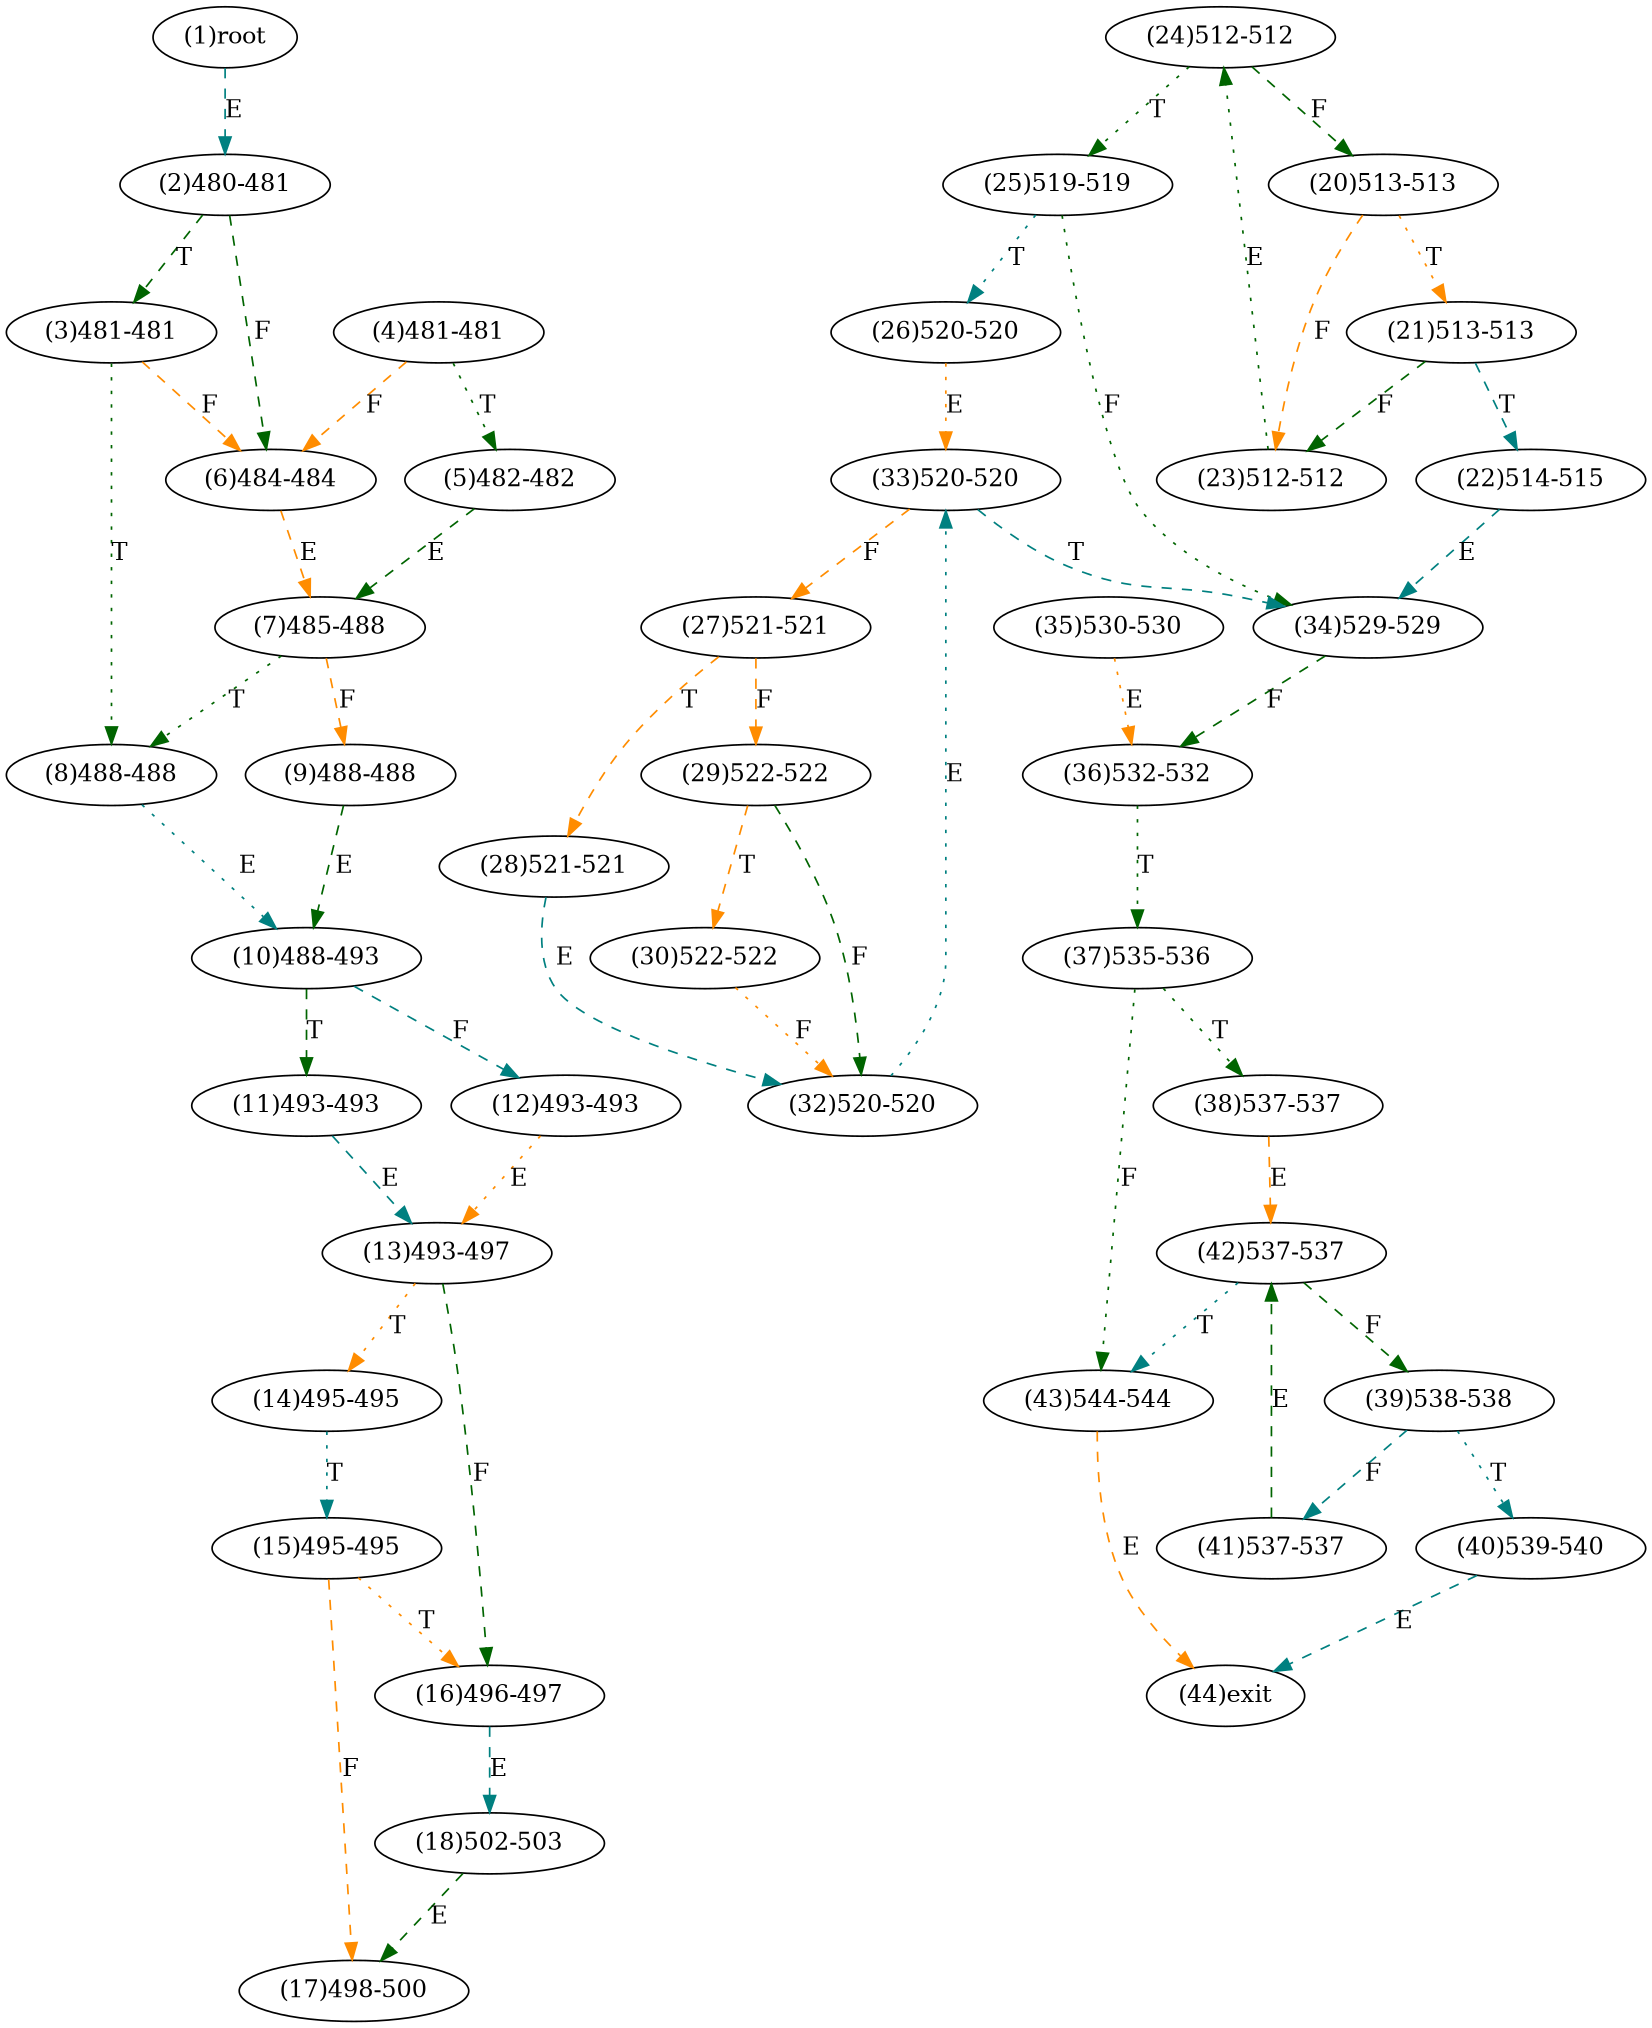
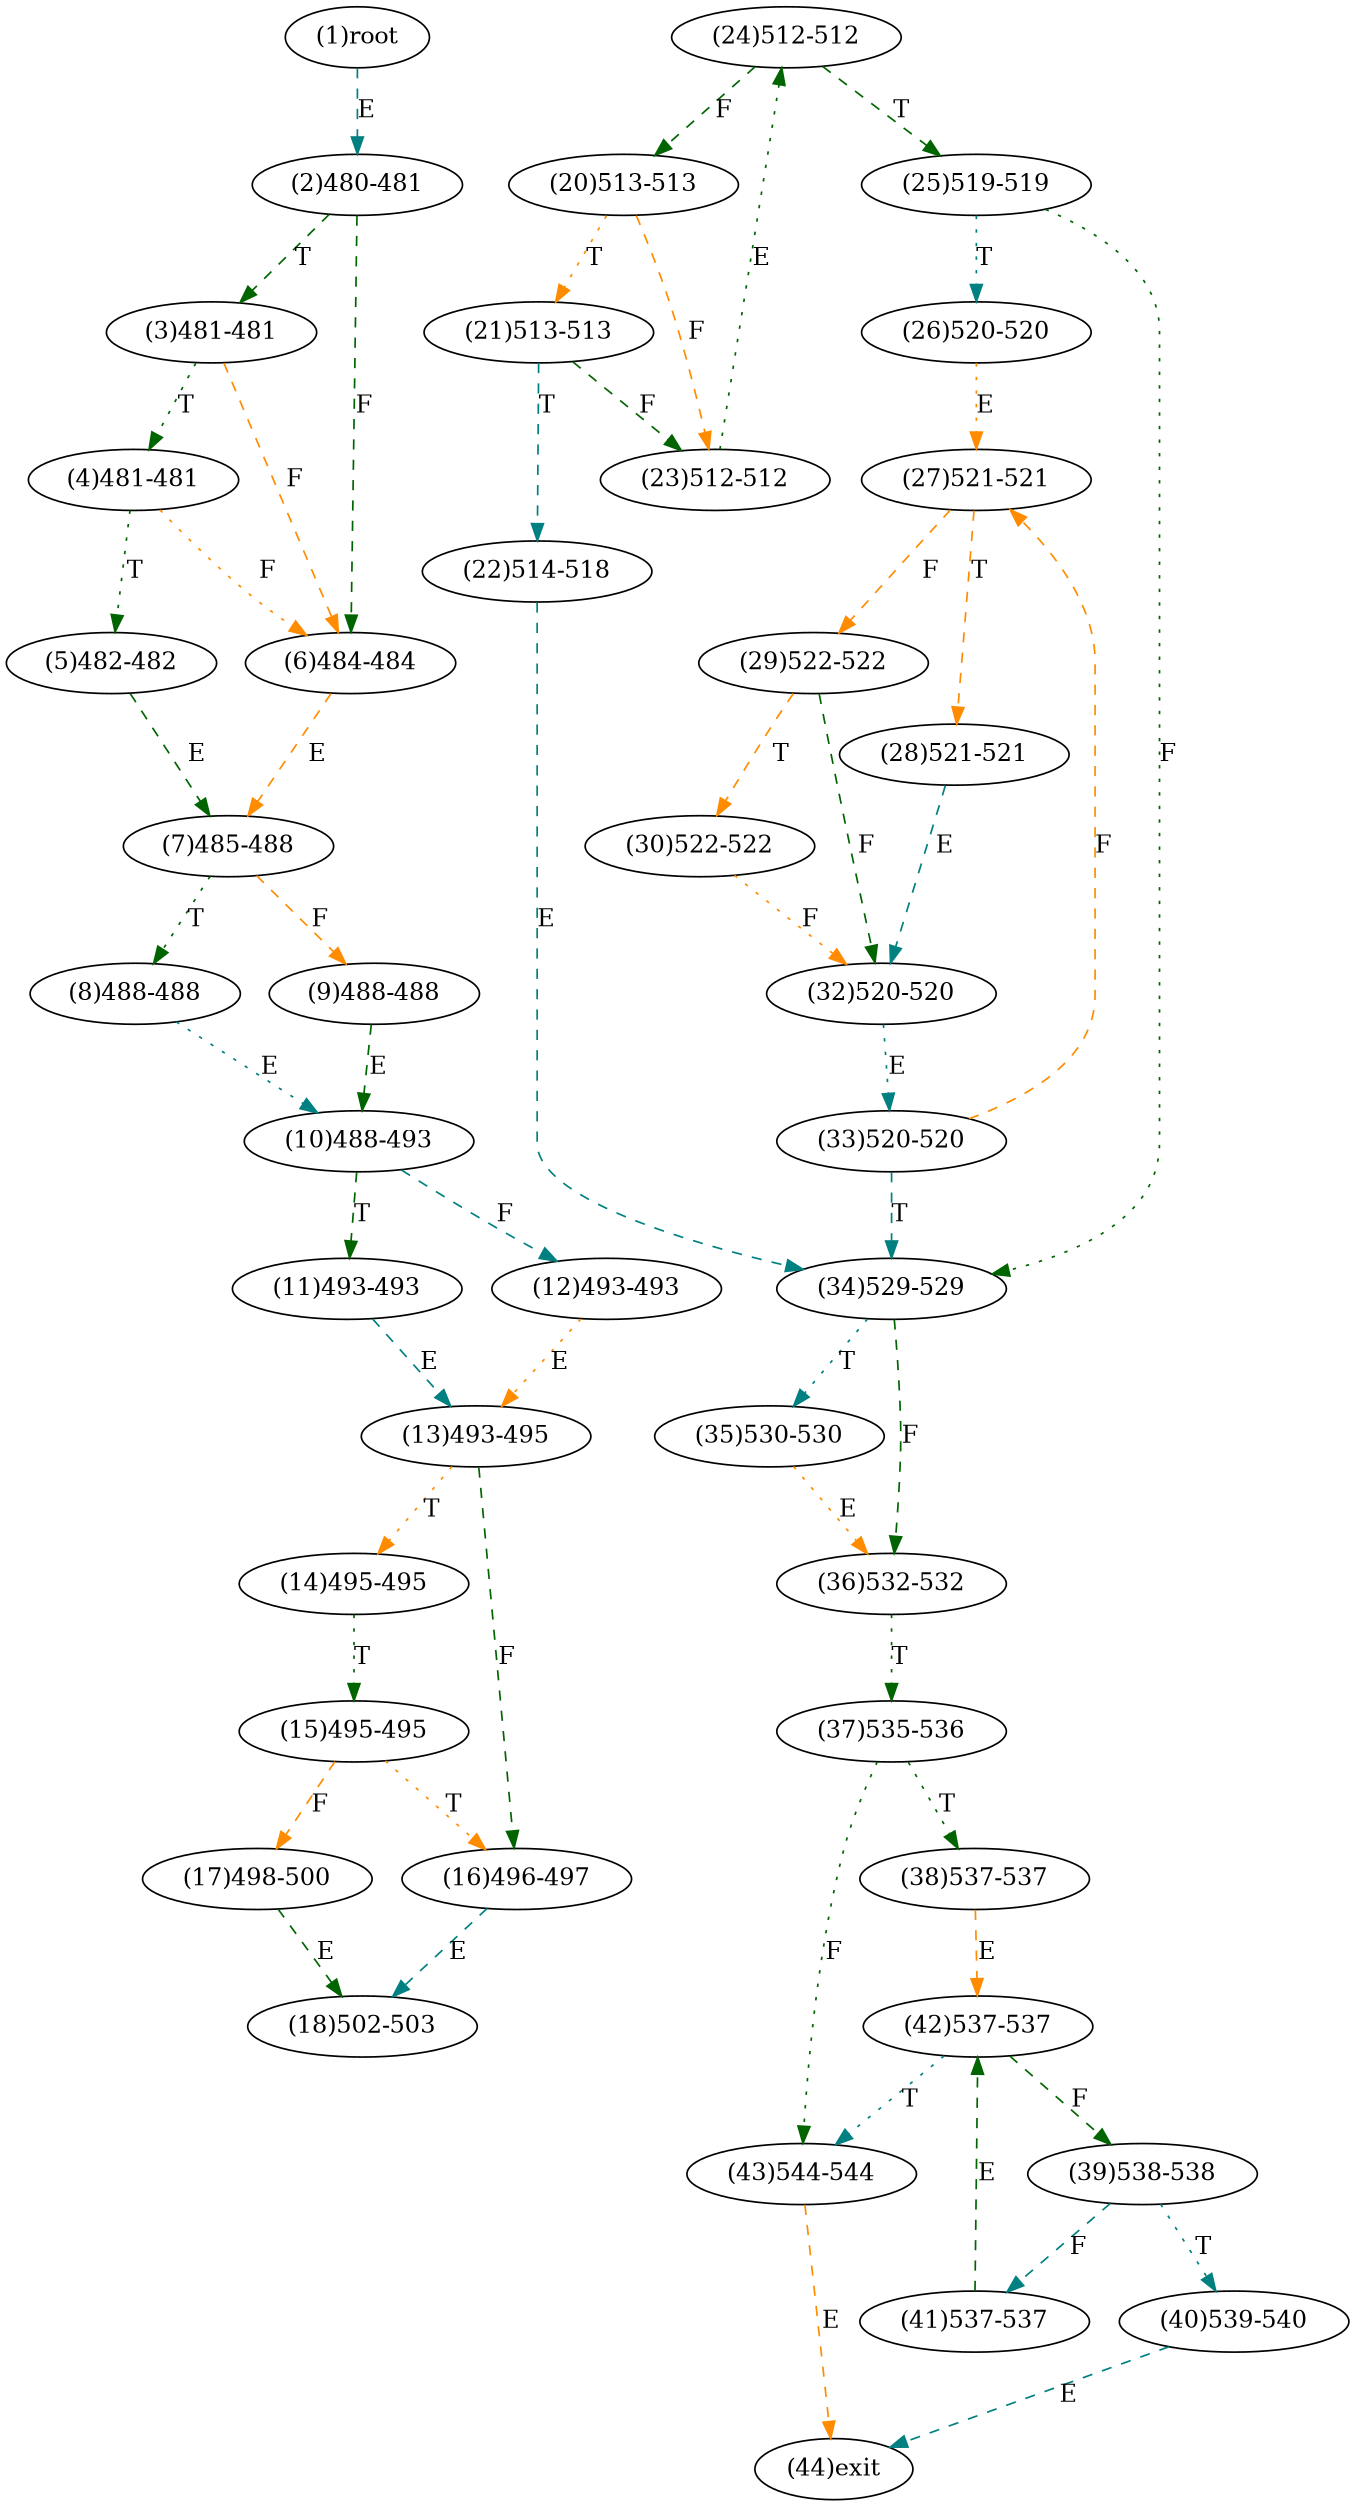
edge "(24)512-512" -> "(25)519-519": style dotted -> dashed
edge "(26)520-520" -> "(33)520-520": now "(26)520-520" -> "(27)521-521"
edge "(4)481-481" -> "(6)484-484": style dashed -> dotted
node "(22)514-515": label "(22)514-515" -> "(22)514-518"
edge "(3)481-481" -> "(8)488-488": now "(3)481-481" -> "(4)481-481"
node "(13)493-497": label "(13)493-497" -> "(13)493-495"
edge "(34)529-529" -> "(35)530-530": added, label "T"
edge "(14)495-495" -> "(15)495-495": color teal -> darkgreen
edge "(18)502-503" -> "(17)498-500": reversed
